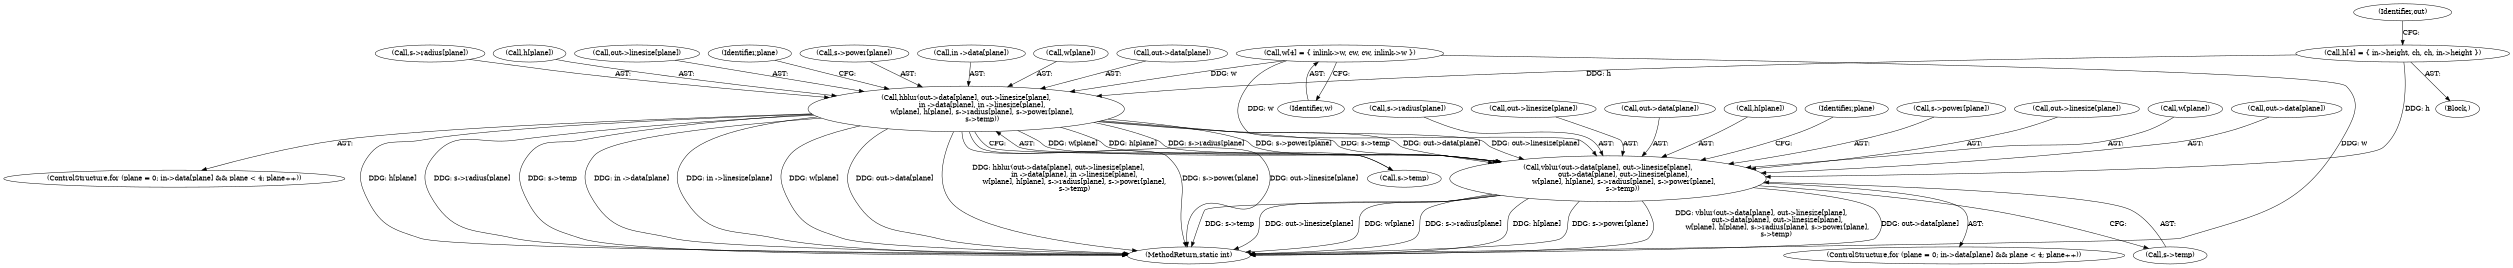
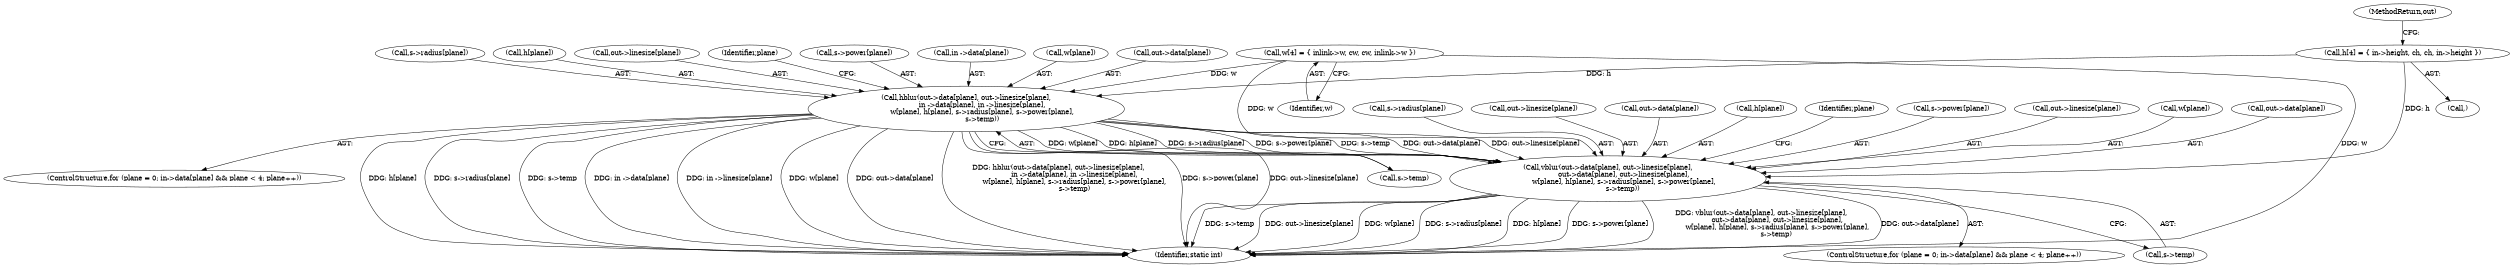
node "(Identifier,out)": label "(Identifier,out)" -> "(MethodReturn,out)"
node "(Block,)": label "(Block,)" -> "(Call,)"
node "(MethodReturn,static int)": label "(MethodReturn,static int)" -> "(Identifier,static int)"
